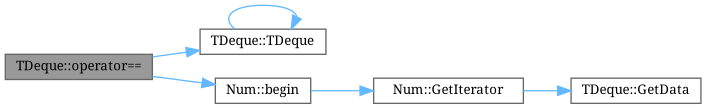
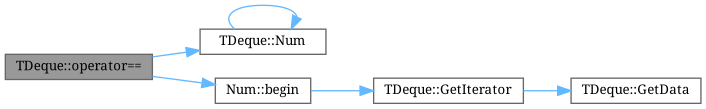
node "TDeque::TDeque": label "TDeque::TDeque" -> "TDeque::Num"
node "Num::GetIterator": label "Num::GetIterator" -> "TDeque::GetIterator"
